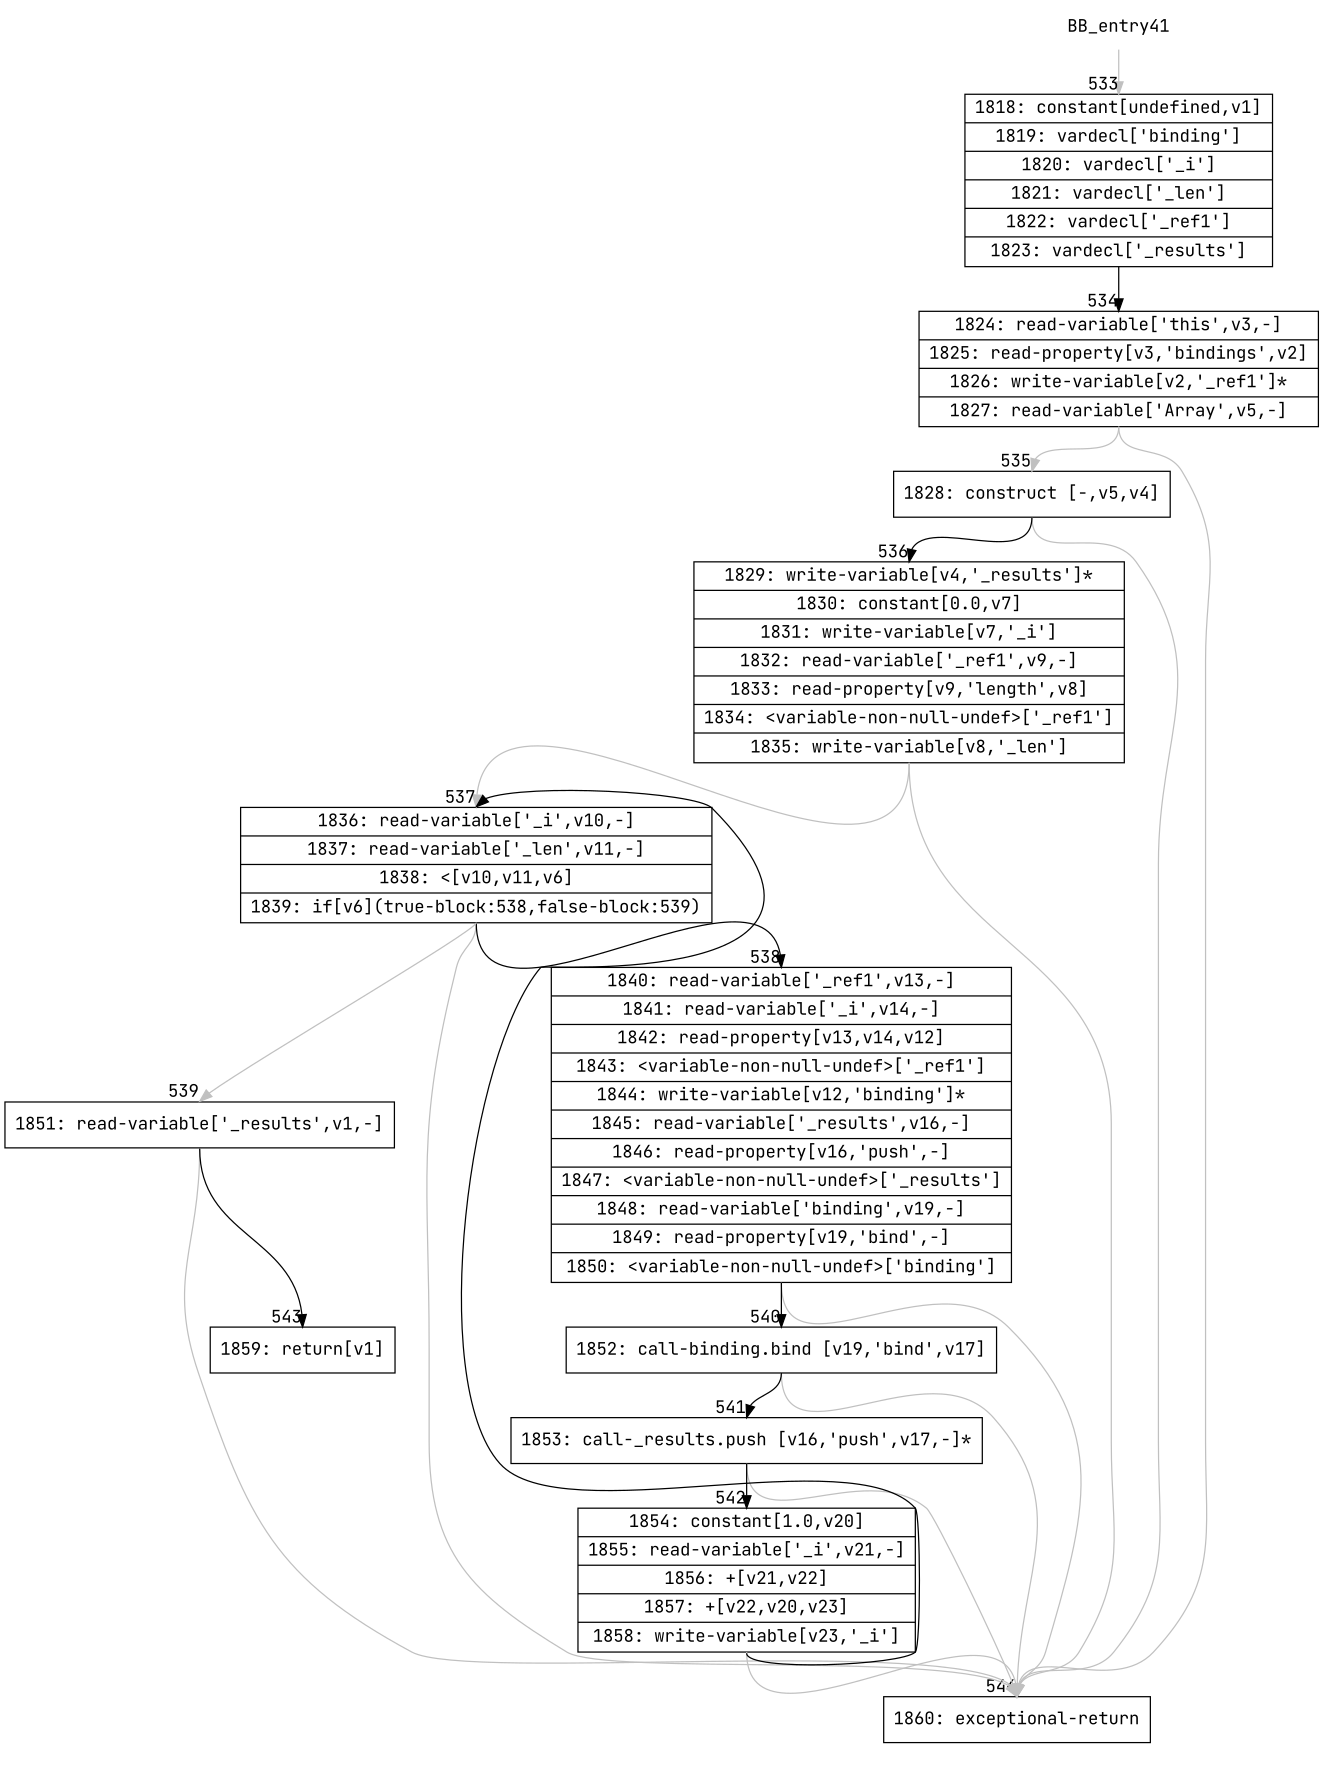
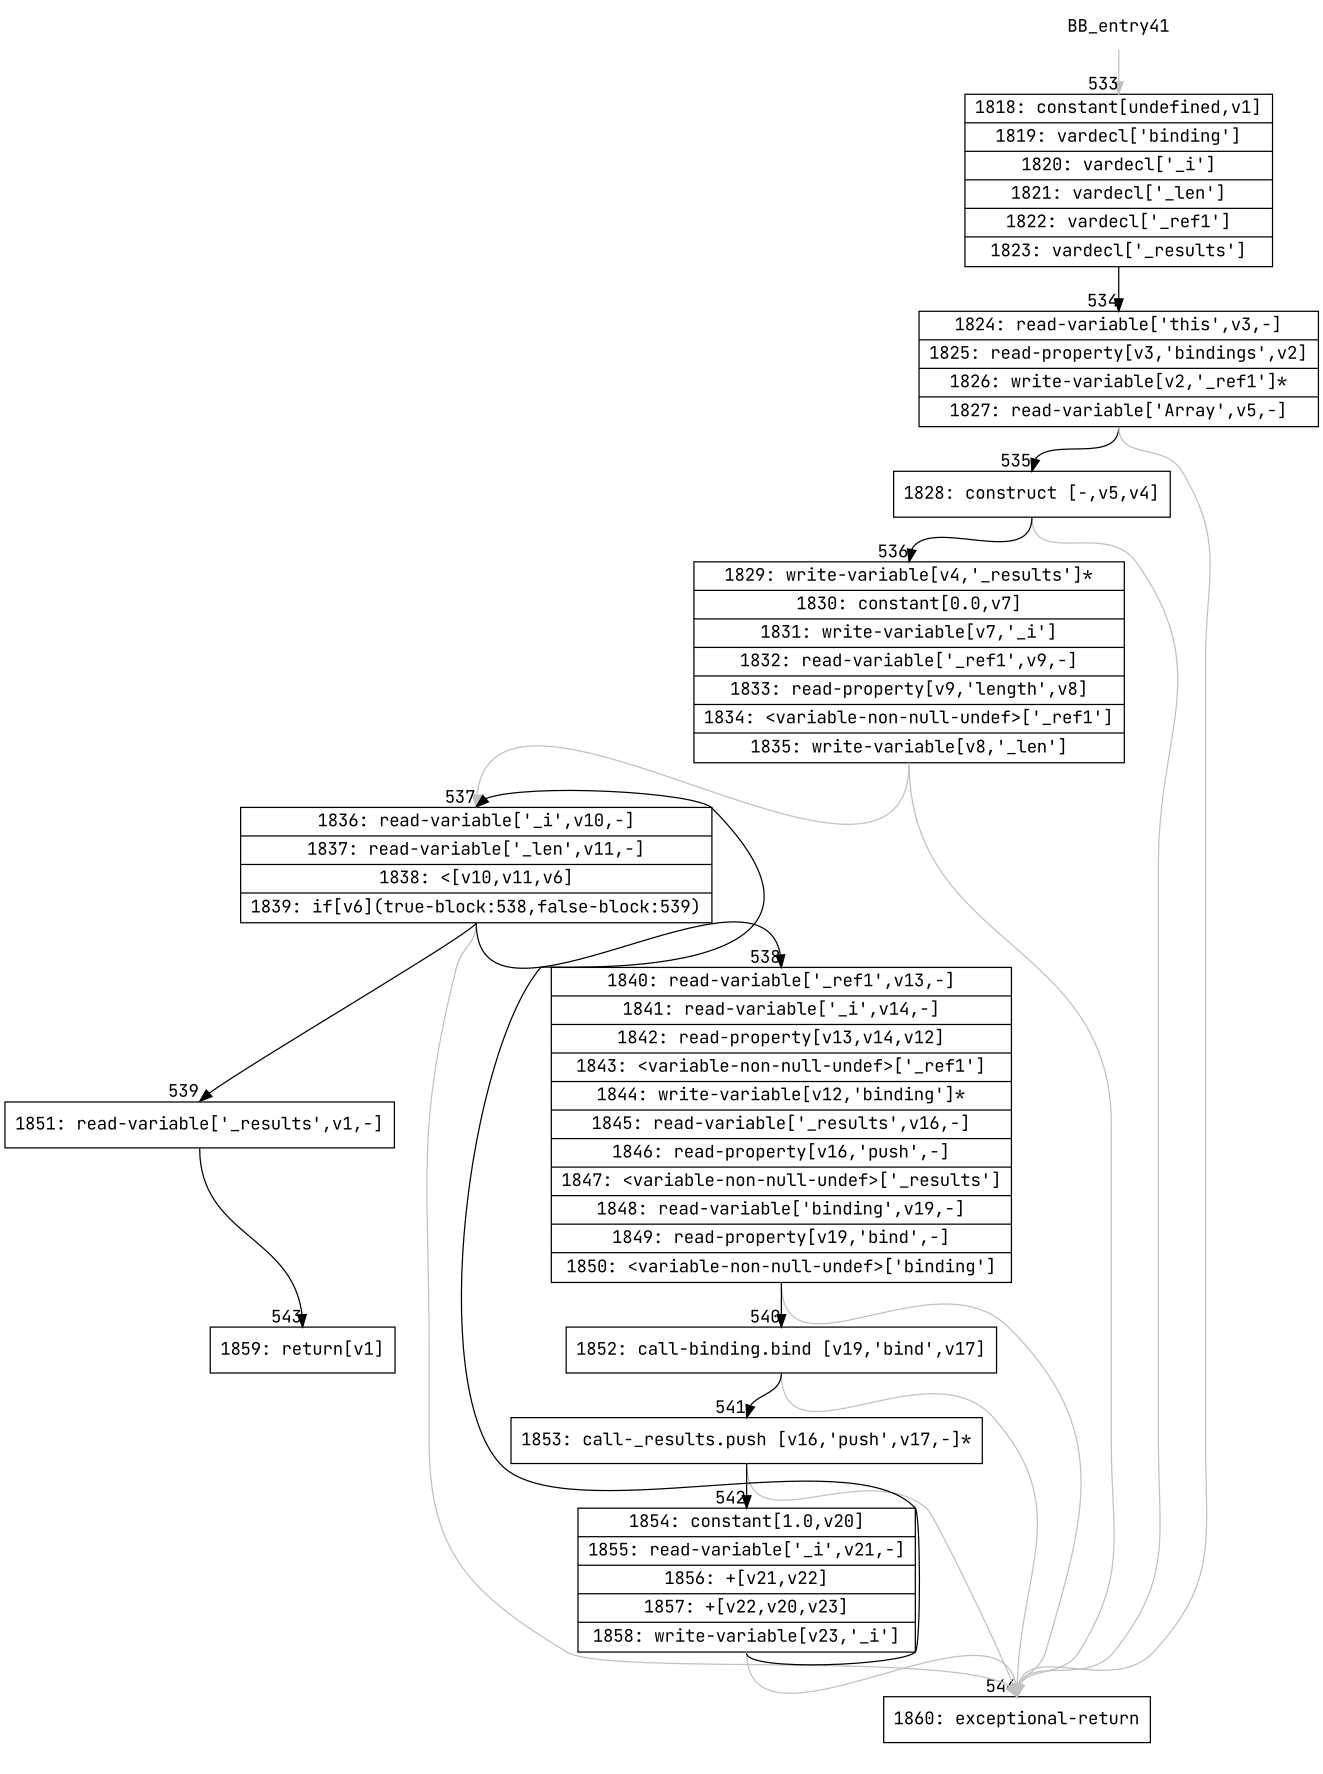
edge "1824: read-variable['this',v3,-]" -> "1828: construct [-,v5,v4]": color gray -> black
edge "1836: read-variable['_i',v10,-]" -> "1851: read-variable['_results',v1,-]": color gray -> black
edge "1851: read-variable['_results',v1,-]" -> "1860: exceptional-return": removed
